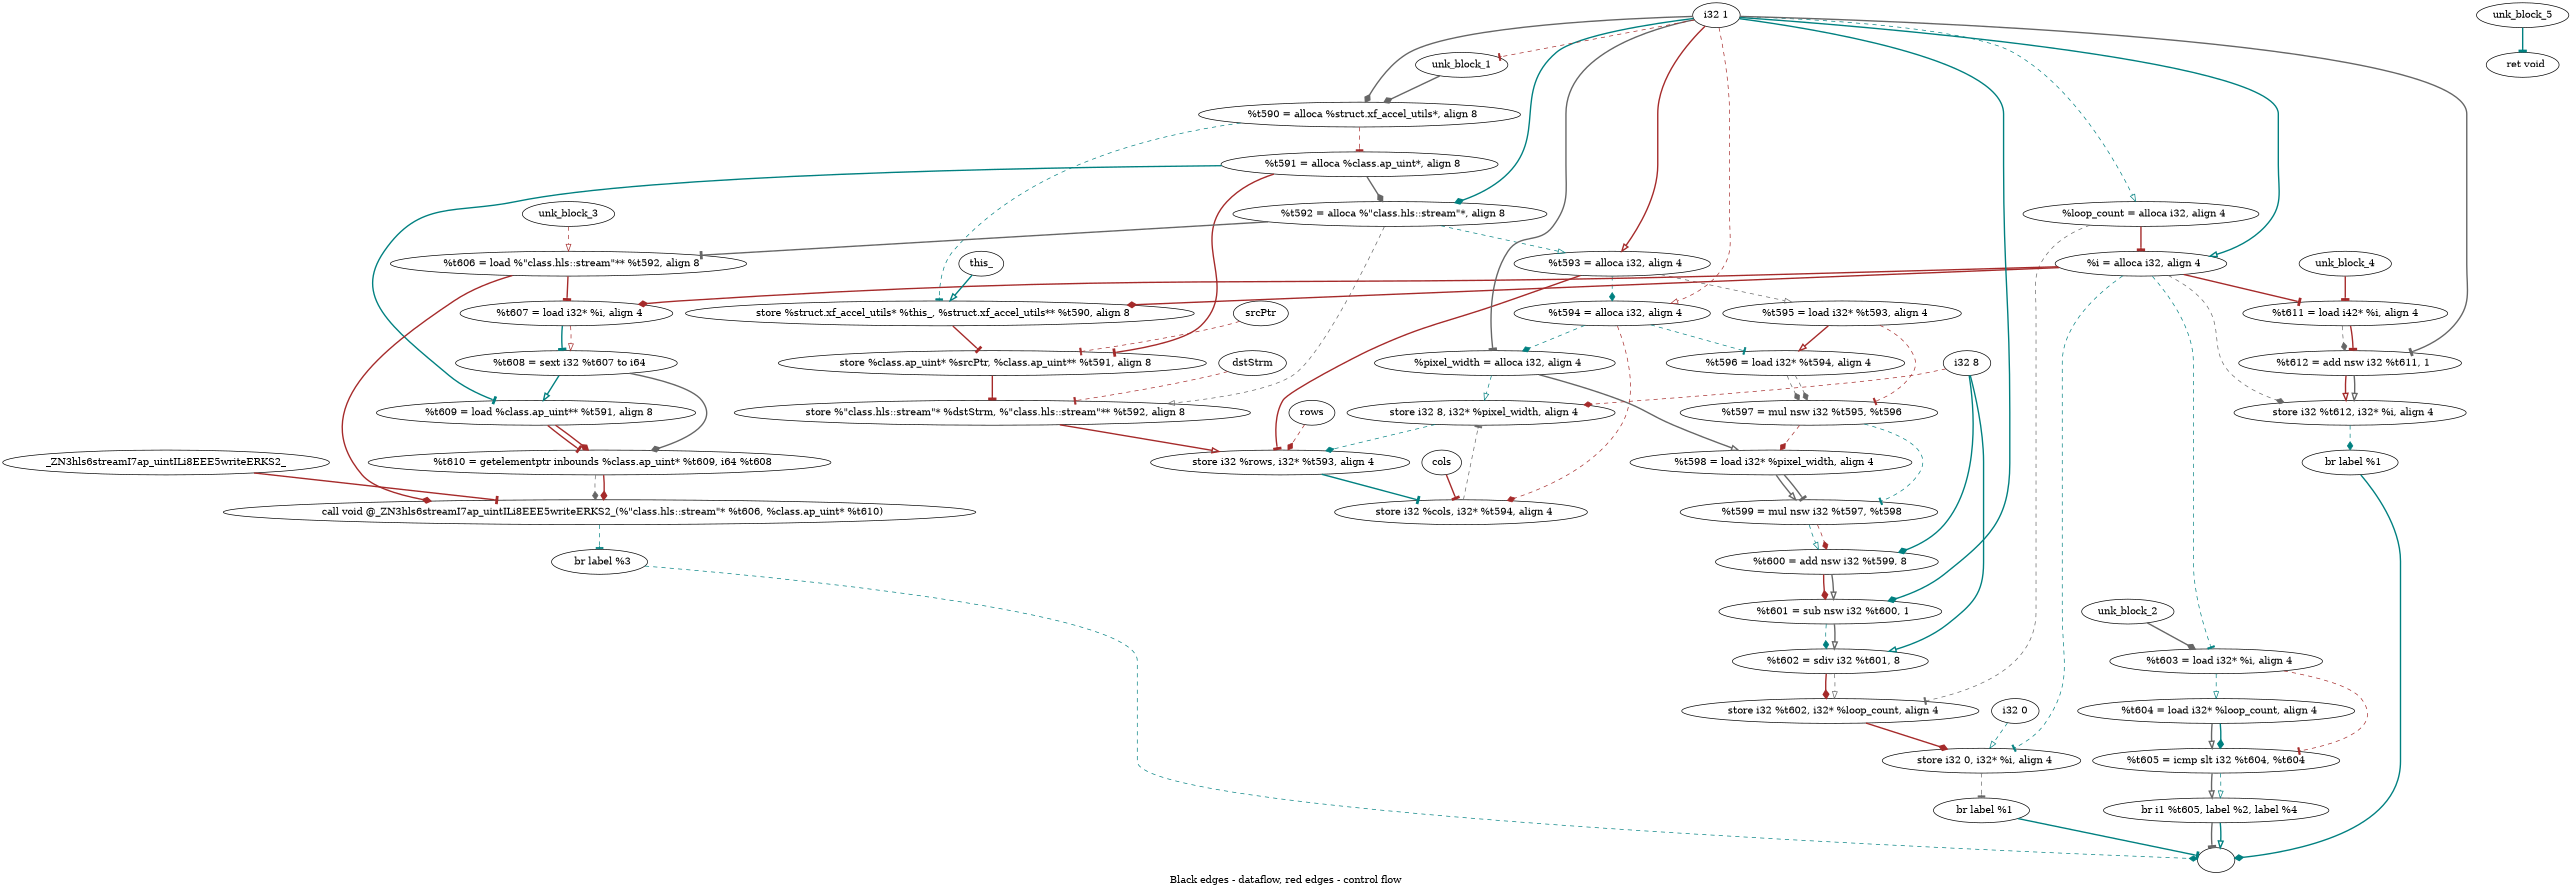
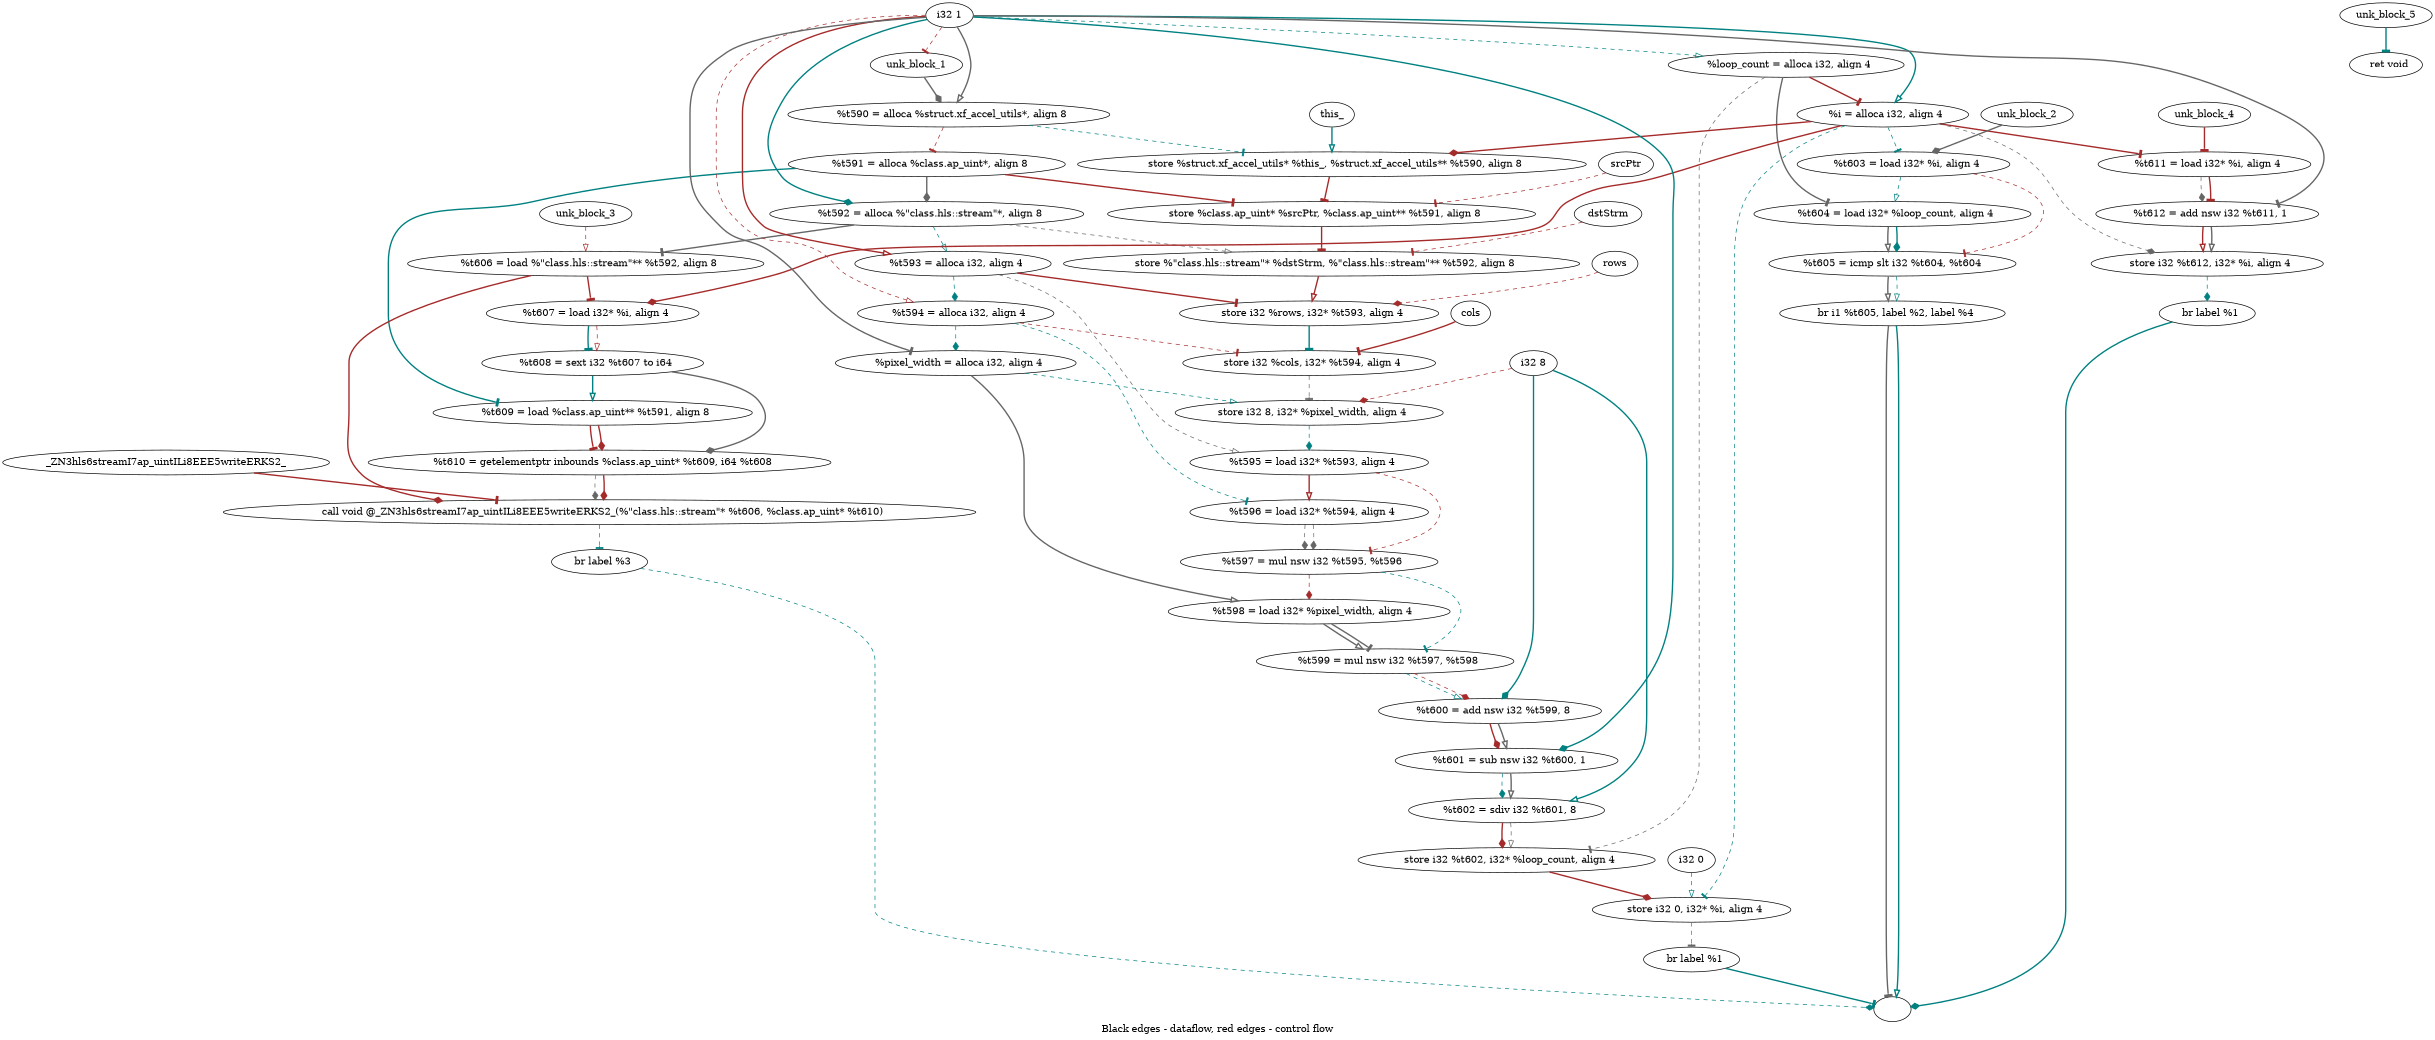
edge "i32 1" -> "%t590 = alloca %struct.xf_accel_utils*, align 8": arrowhead diamond -> onormal
edge "%loop_count = alloca i32, align 4" -> "%t604 = load i32* %loop_count, align 4": added
node "%t611 = load i42* %i, align 4": label "%t611 = load i42* %i, align 4" -> "%t611 = load i32* %i, align 4"
edge "store i32 8, i32* %pixel_width, align 4" -> "store i32 %rows, i32* %t593, align 4": now "store i32 8, i32* %pixel_width, align 4" -> "%t595 = load i32* %t593, align 4"
edge "%t594 = alloca i32, align 4" -> "store i32 %cols, i32* %t594, align 4": arrowhead diamond -> tee
